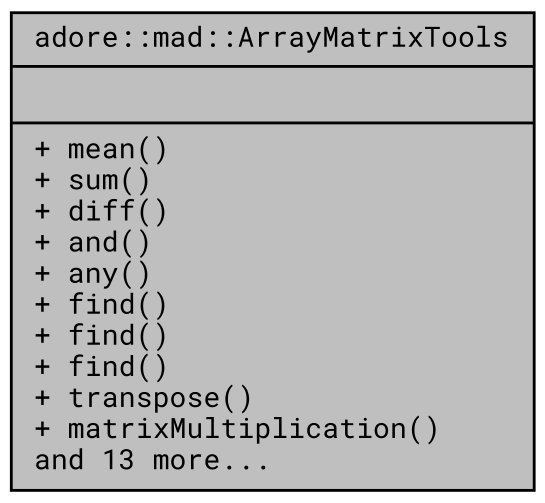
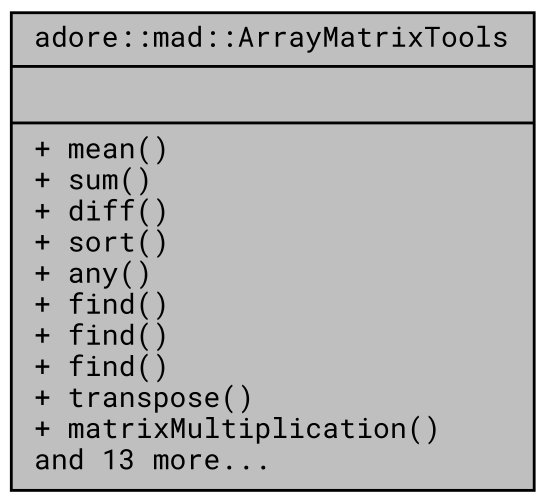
node "adore::mad::ArrayMatrixTools": text "+ and()" -> "+ sort()"
